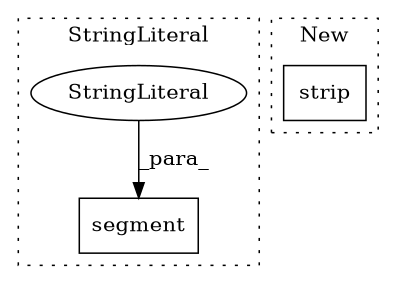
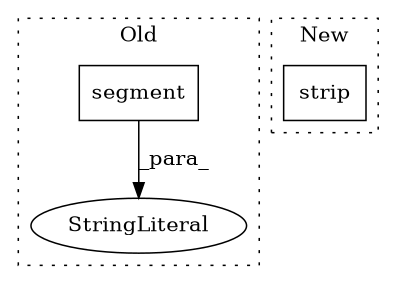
cluster "StringLiteral": label "StringLiteral" -> "Old"
edge "StringLiteral" -> "segment": reversed
